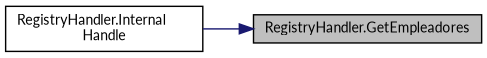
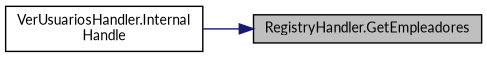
node "RegistryHandler.Internal Handle": label "RegistryHandler.Internal Handle" -> "VerUsuariosHandler.Internal Handle"
